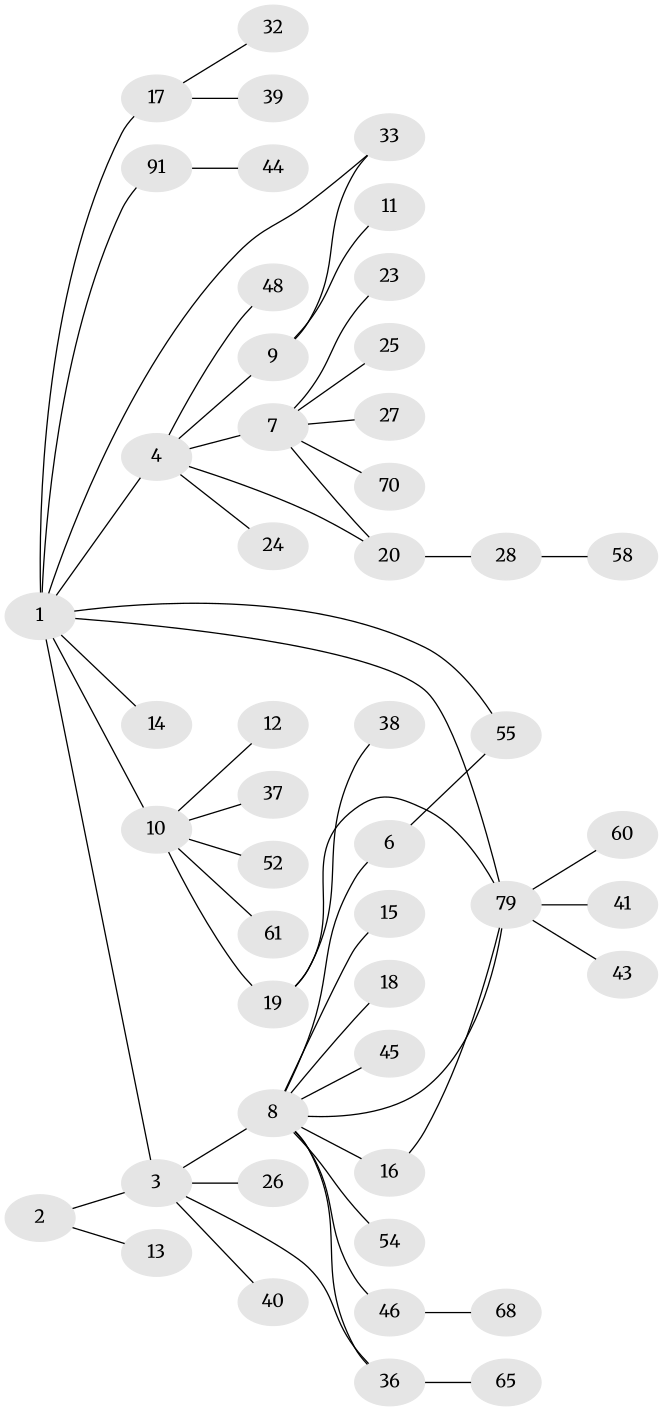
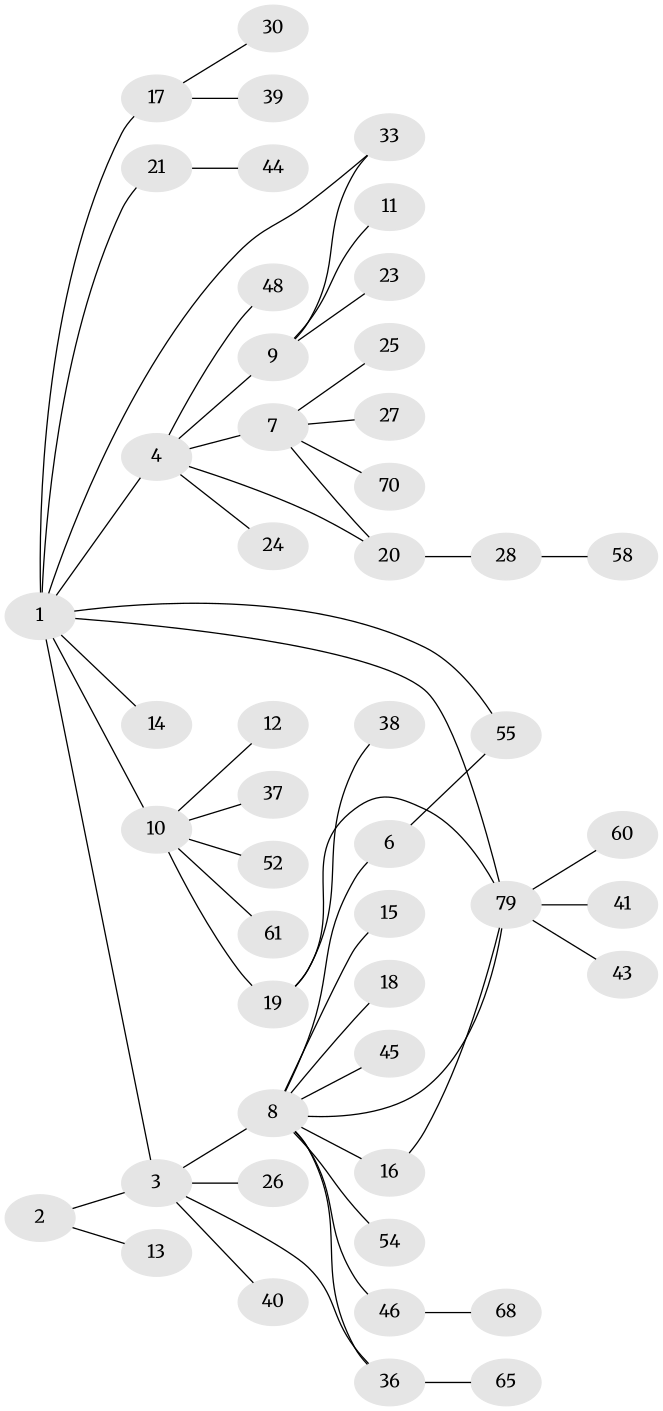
node "32": label "32" -> "30"
node "91": label "91" -> "21"
edge "23" -- "7": now "23" -- "9"
